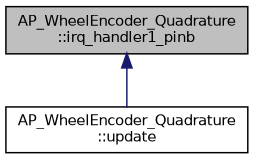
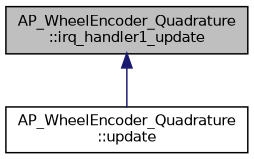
node "AP_WheelEncoder_Quadrature ::irq_handler1_pinb": label "AP_WheelEncoder_Quadrature ::irq_handler1_pinb" -> "AP_WheelEncoder_Quadrature ::irq_handler1_update"
